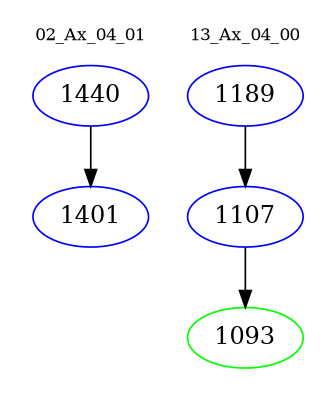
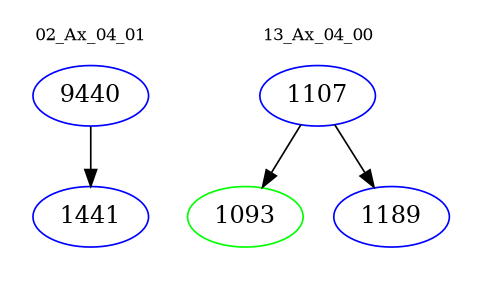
node "1440": label "1440" -> "9440"
edge "1189" -> "1107": reversed
node "1401": label "1401" -> "1441"
